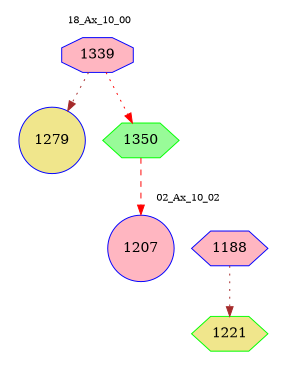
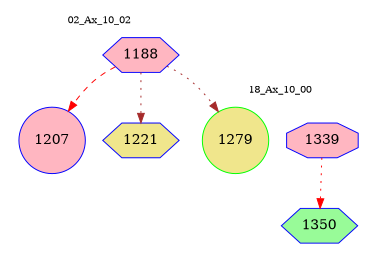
edge "1339" -> "1279": now "1188" -> "1279"
node "1279": color blue -> green
node "1350": color green -> blue
edge "1350" -> "1207": now "1188" -> "1207"
node "1221": color green -> blue
